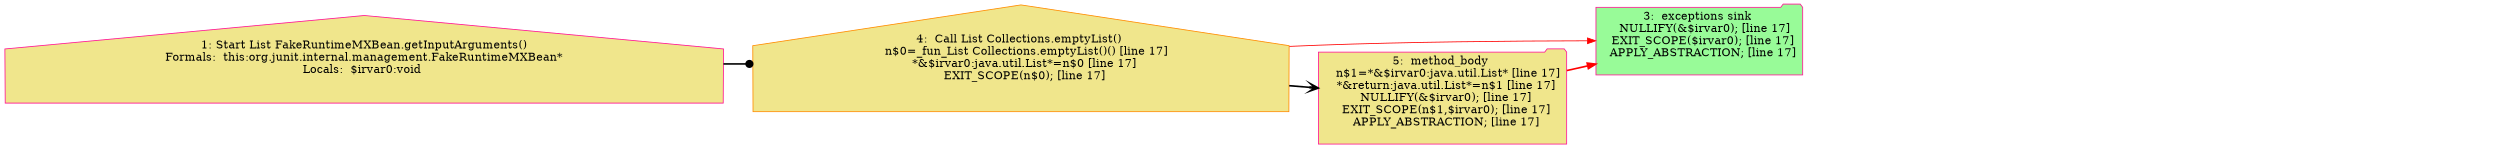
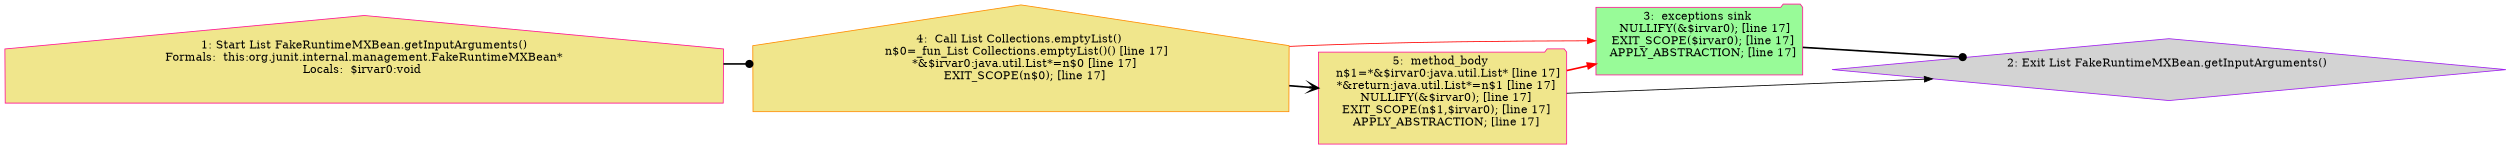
node "2: Exit List FakeRuntimeMXBean.getInputArguments()": added
